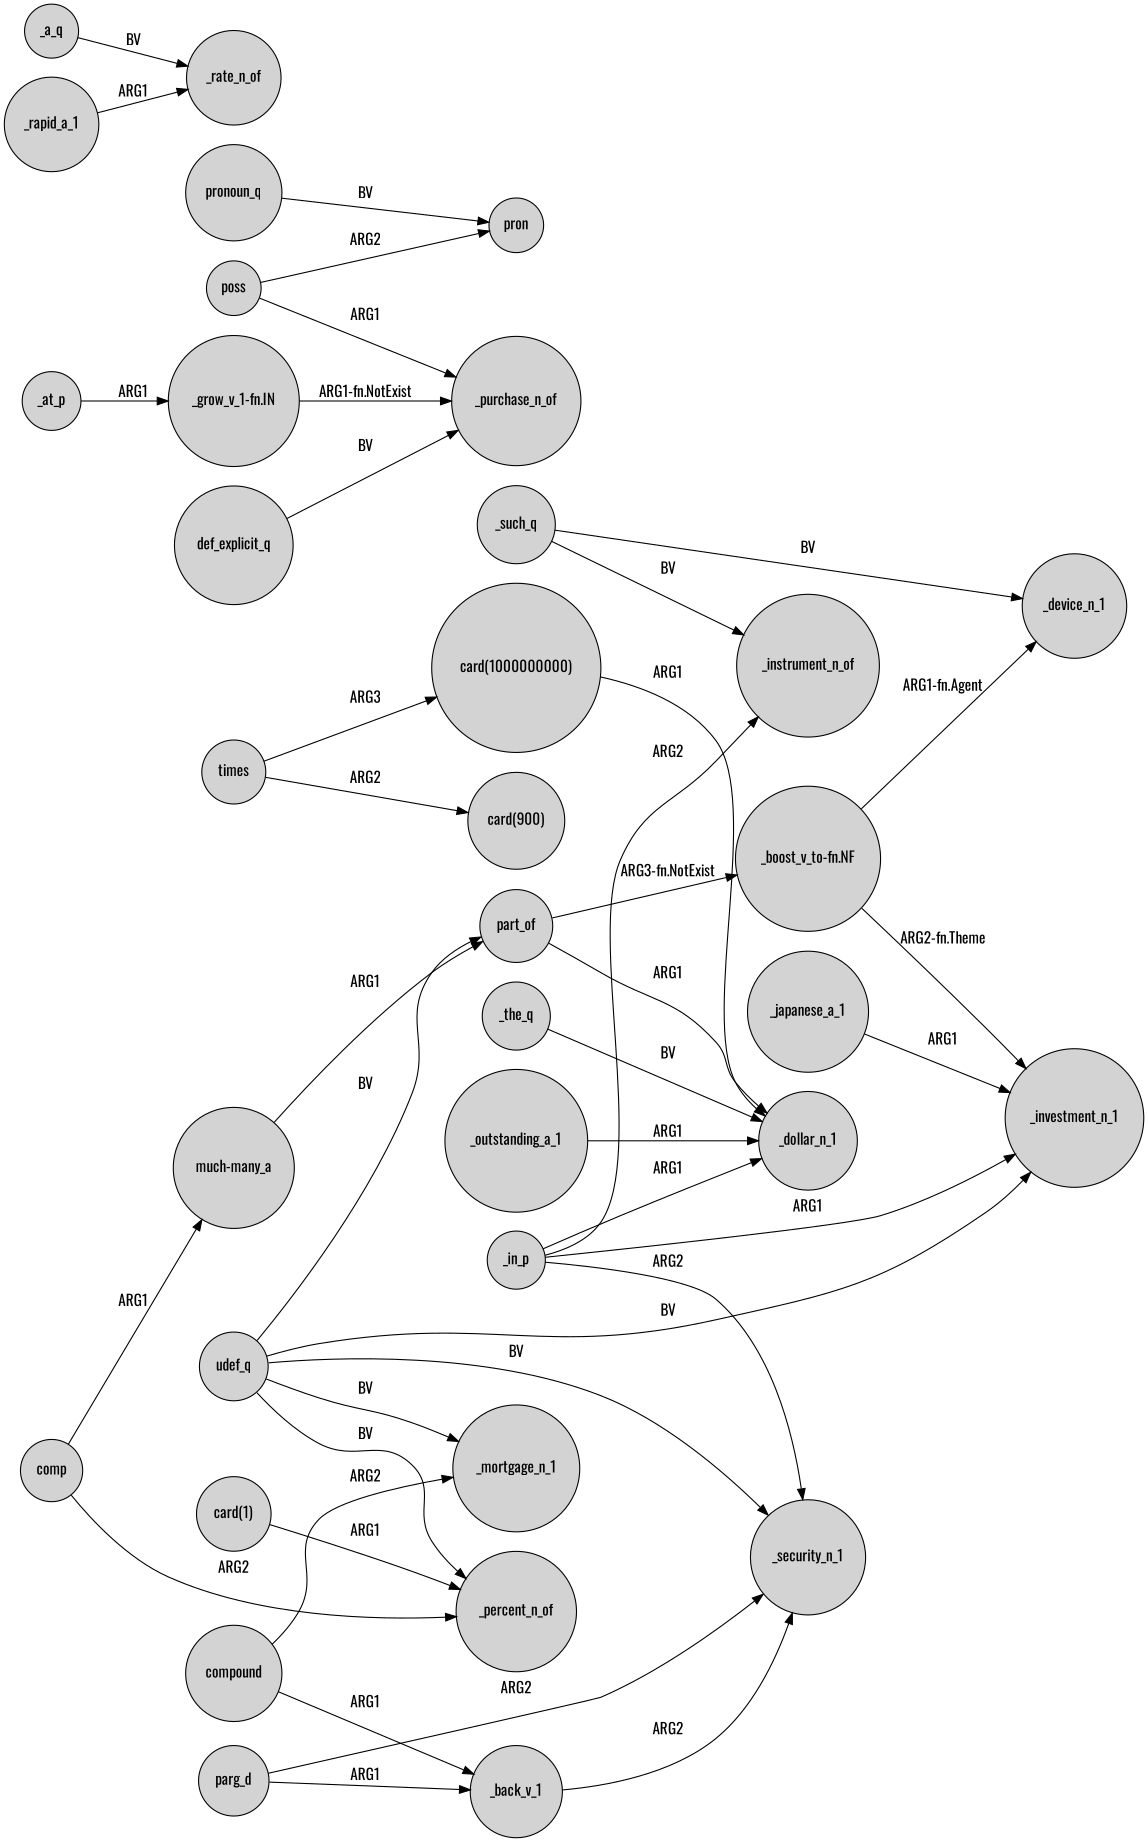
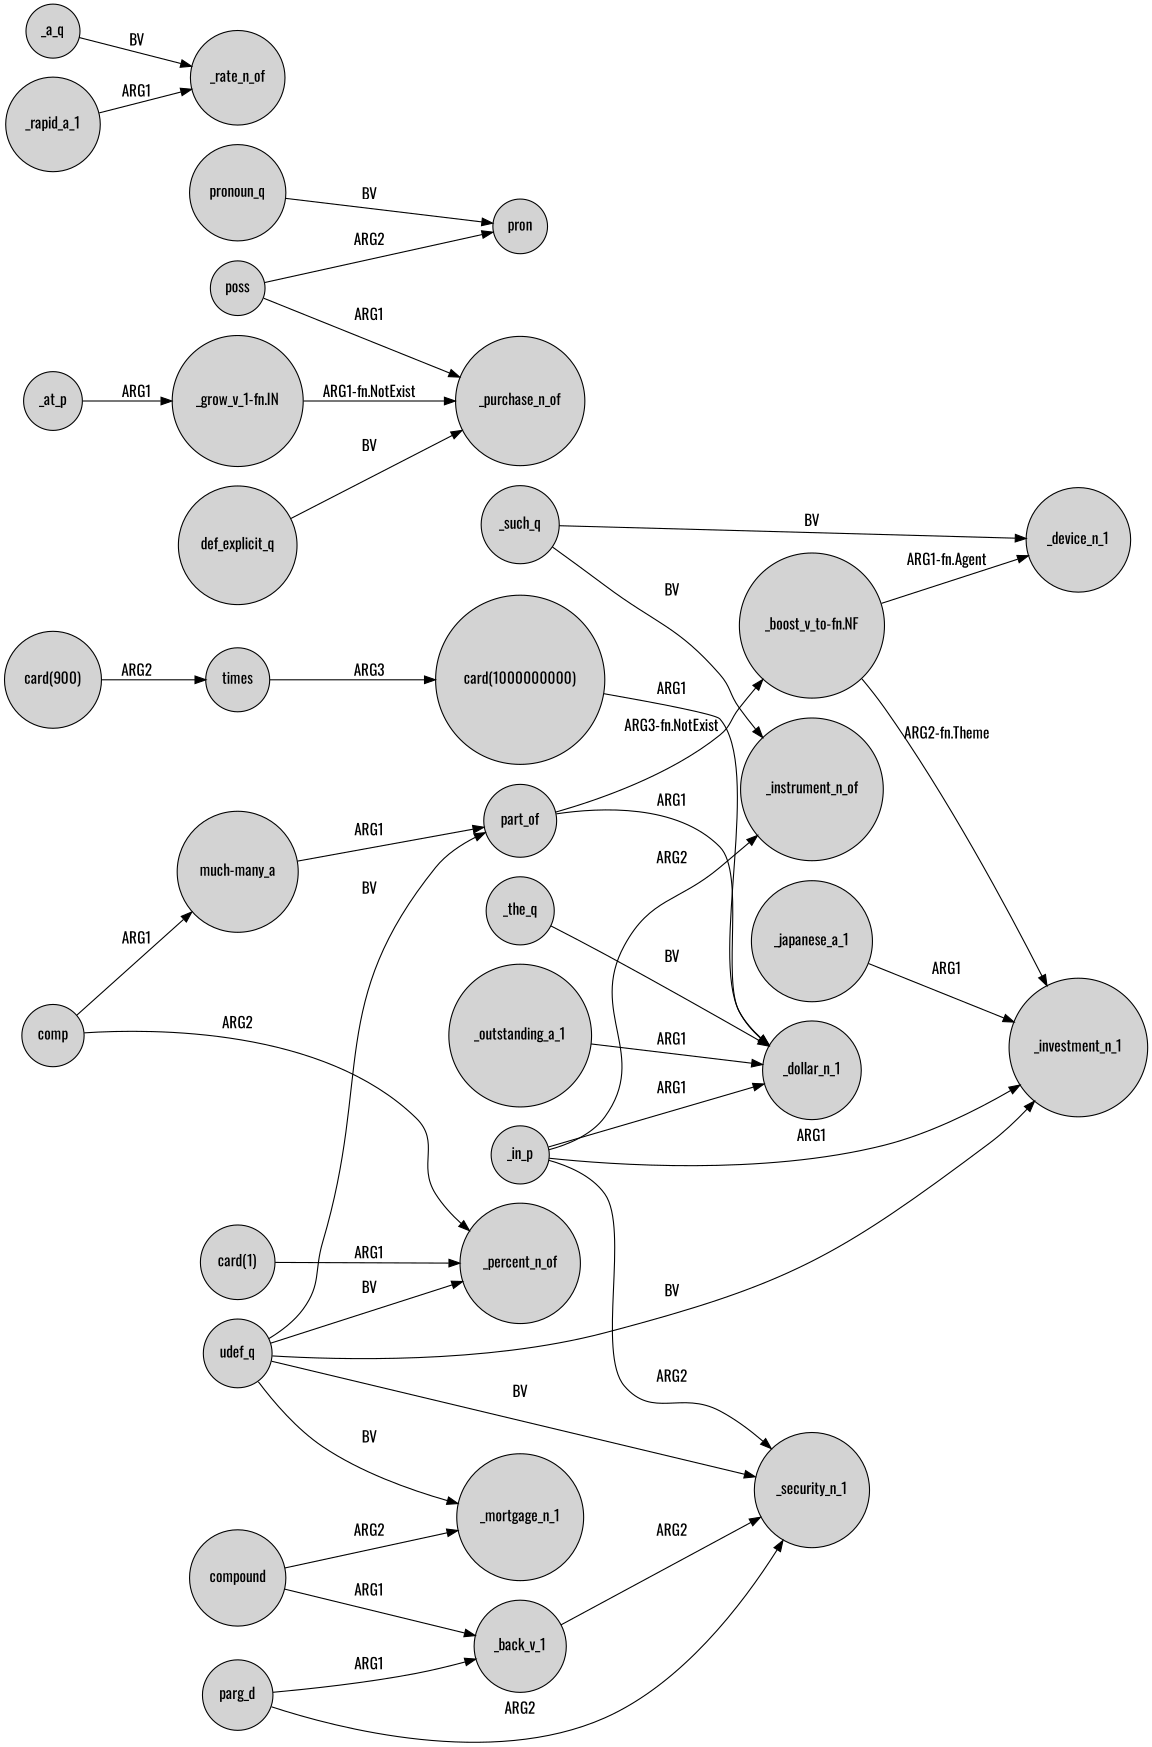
edge "times" -> "card(900)": reversed
